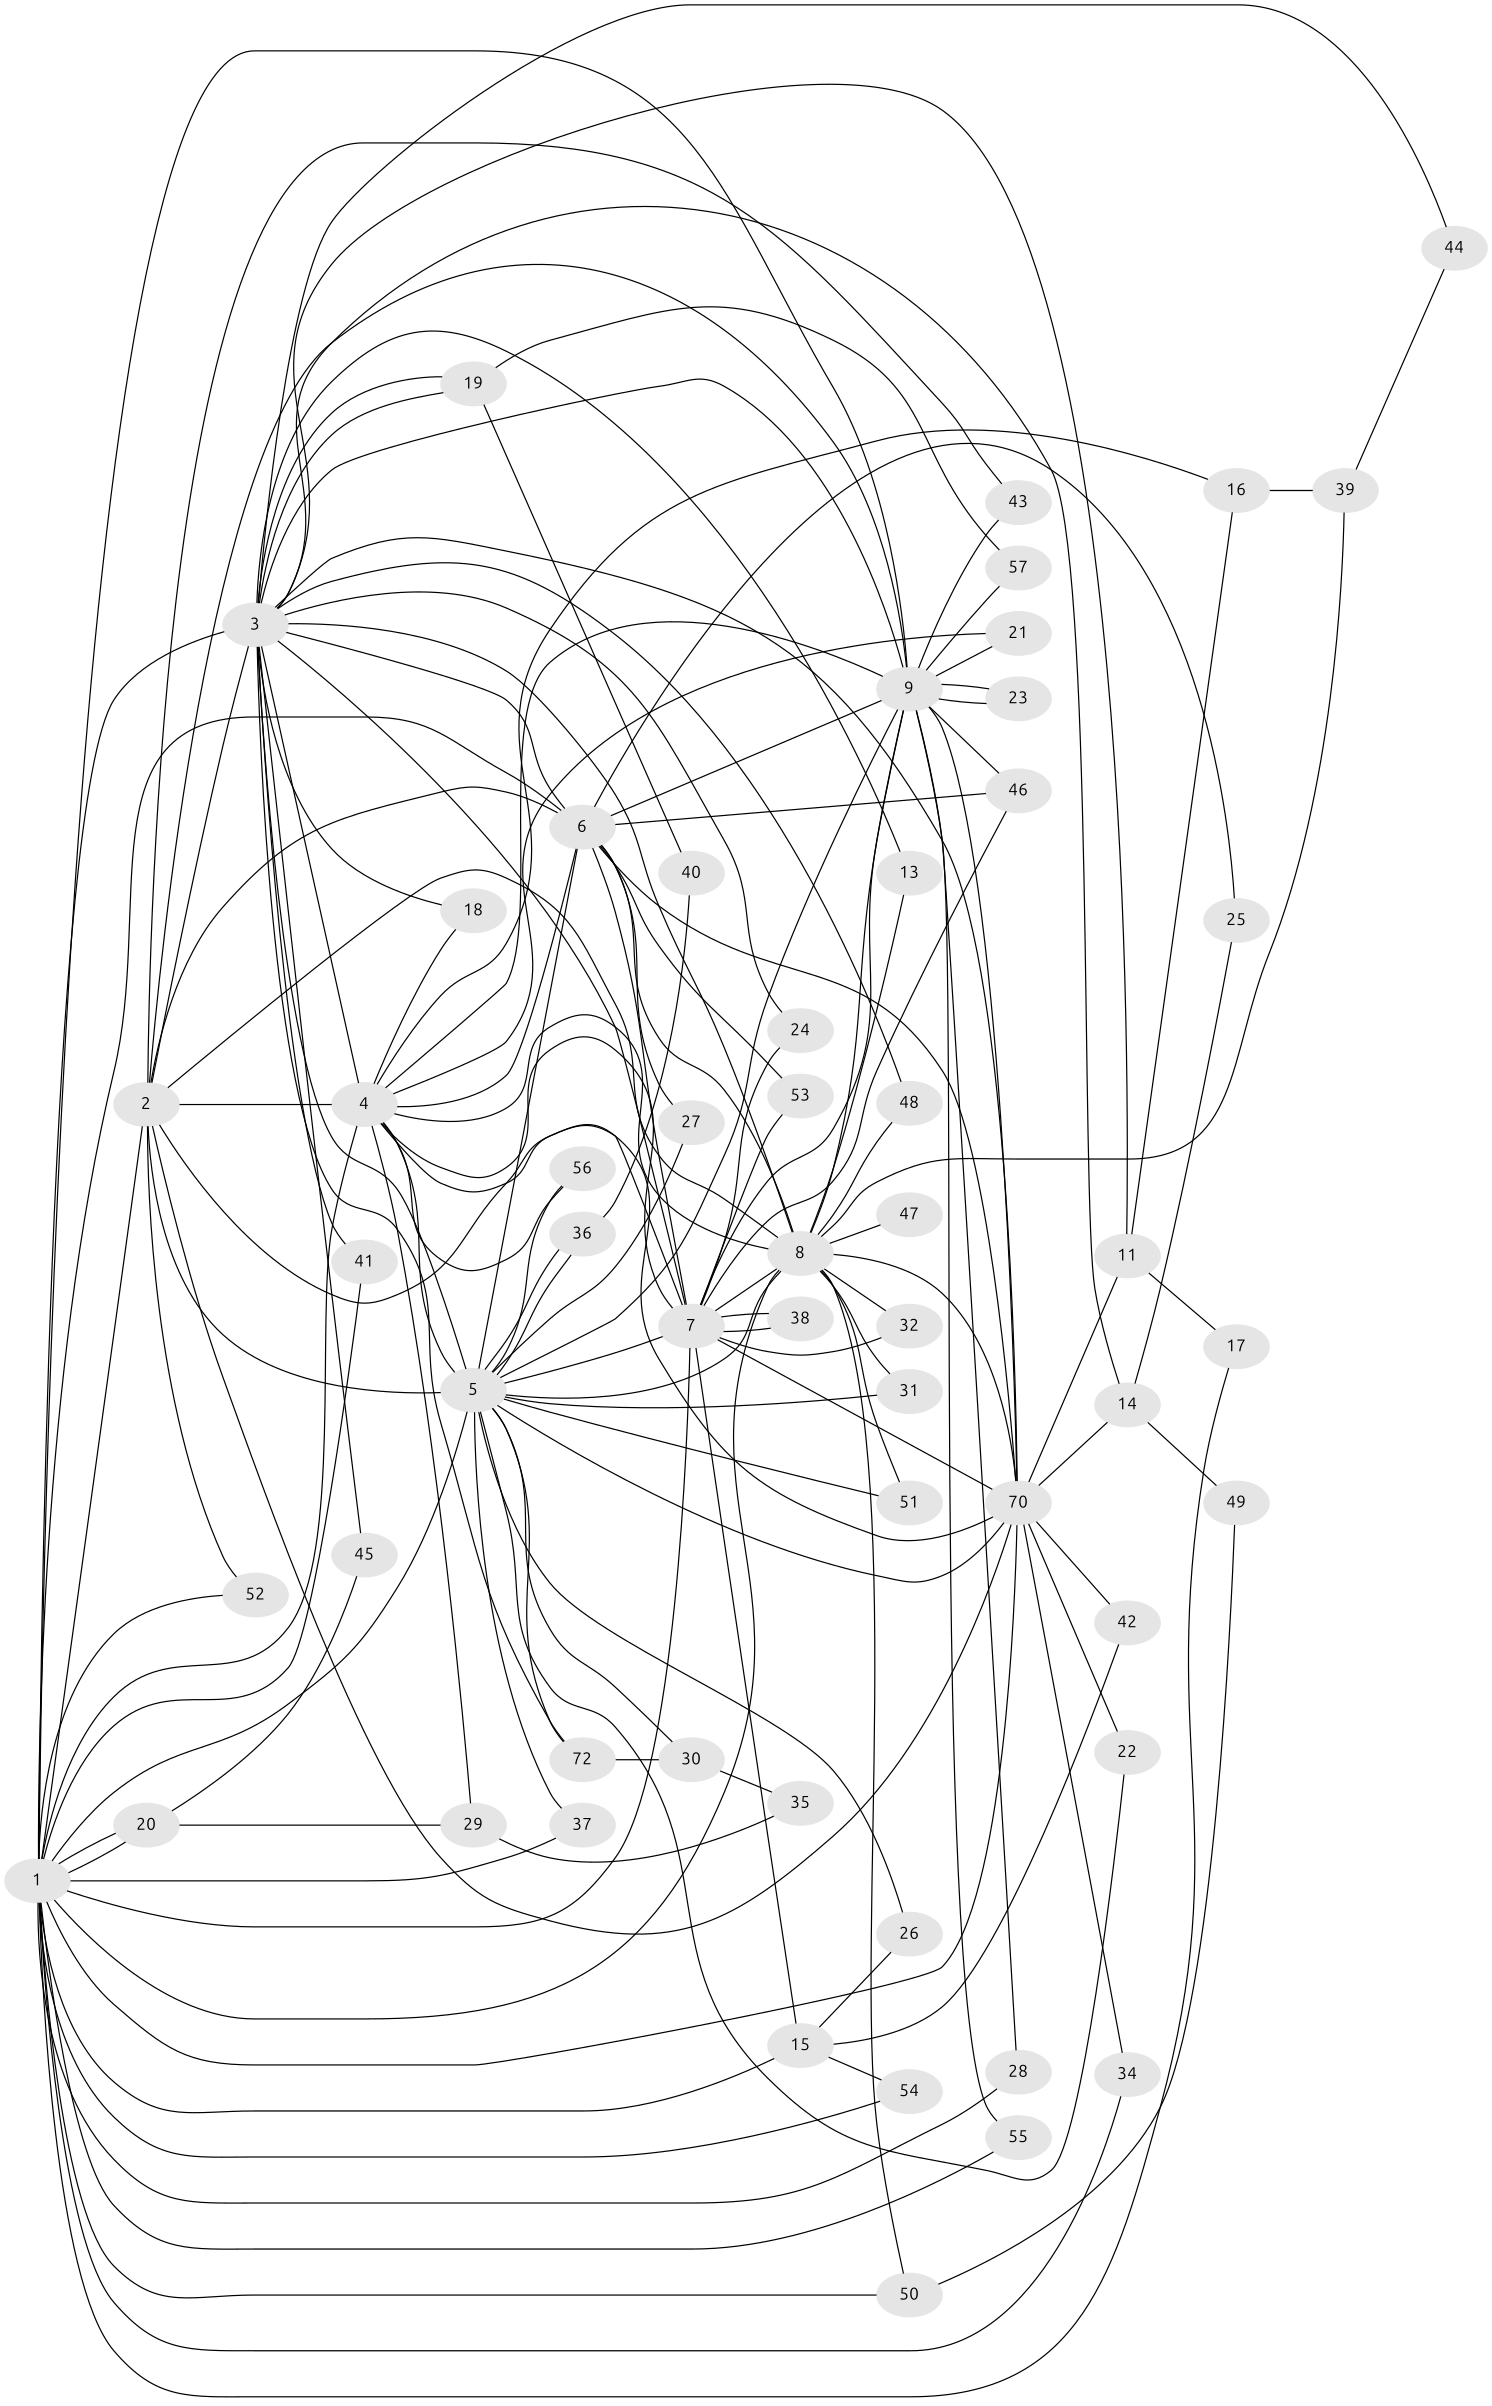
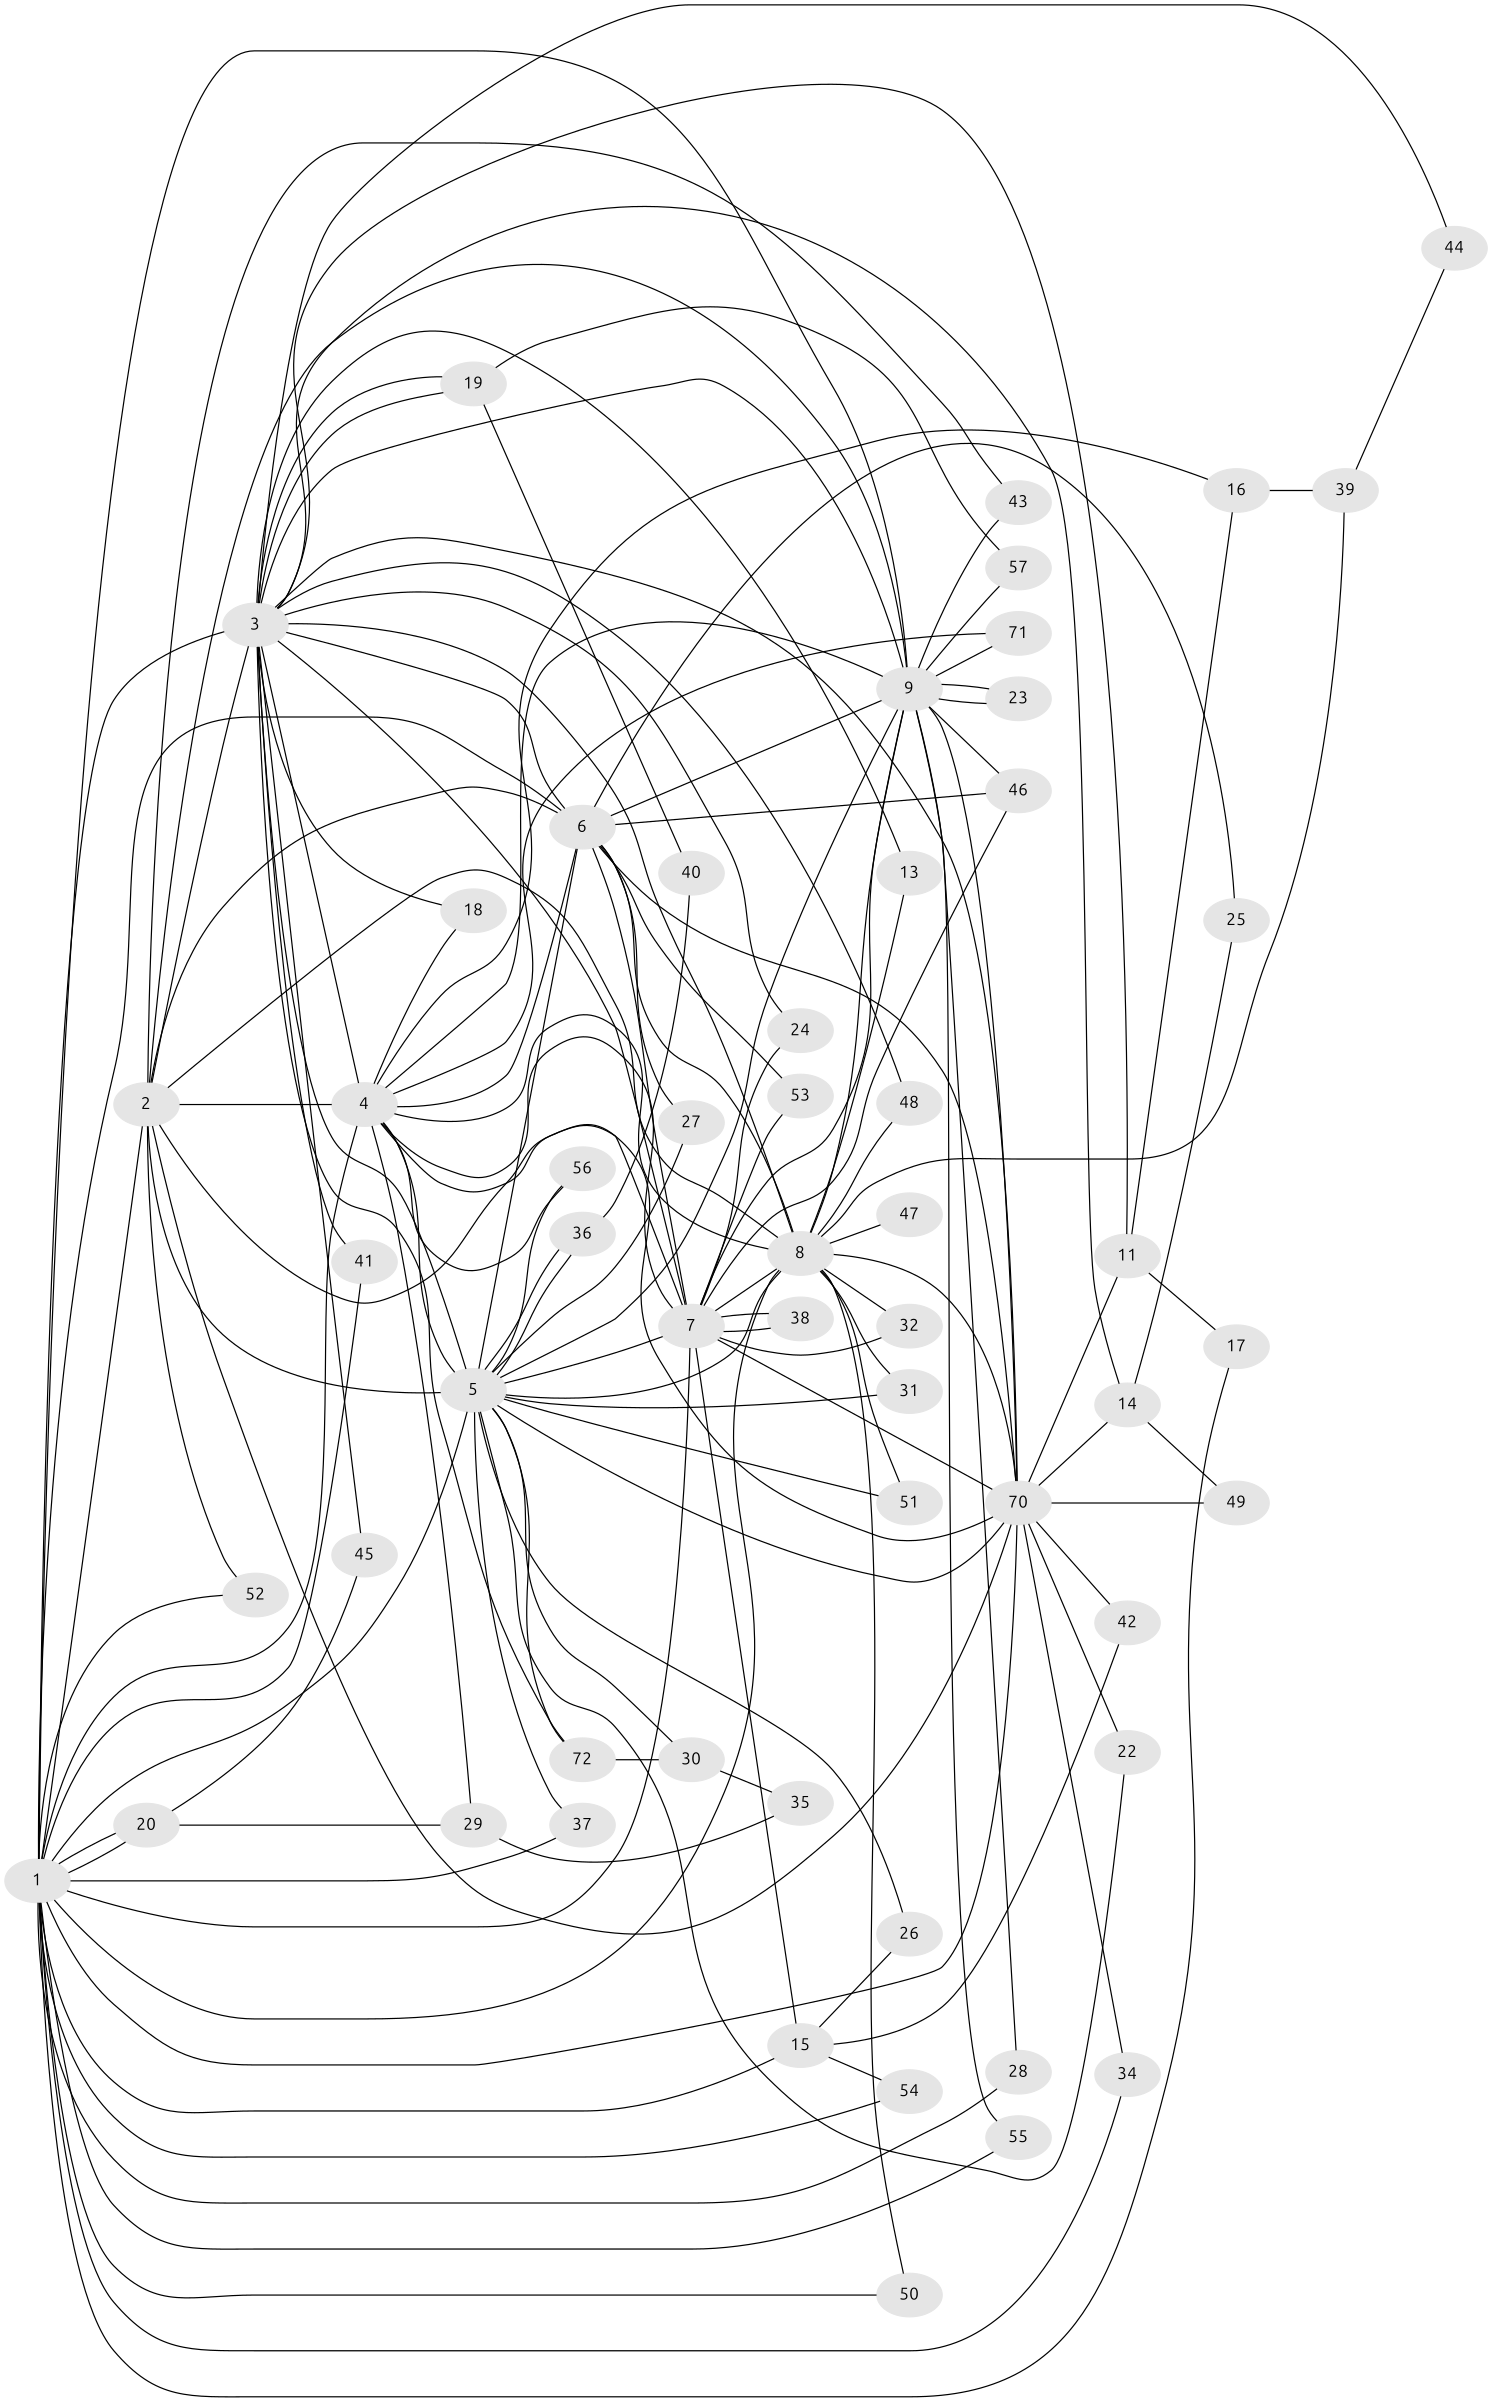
node "21": label "21" -> "71"
edge "49" -- "50": now "49" -- "70"
